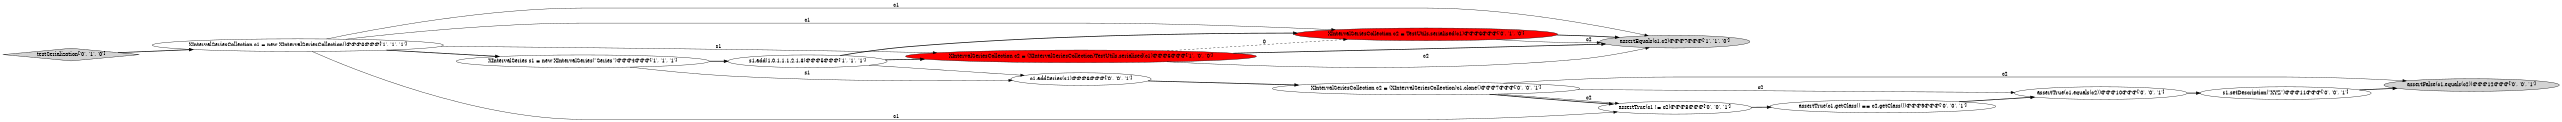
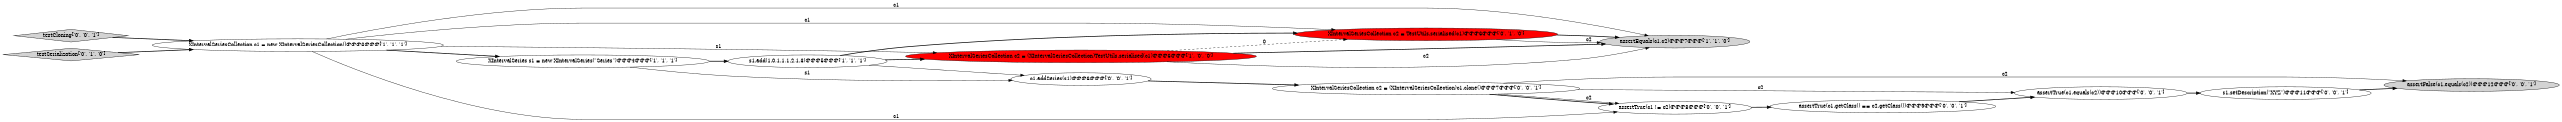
node "testCloning['0', '0', '1']": added
